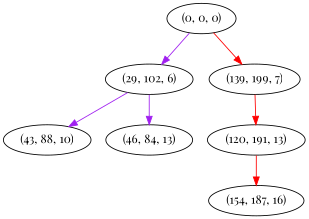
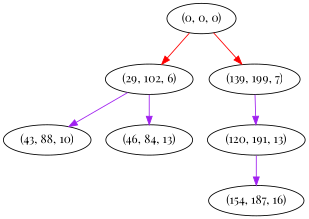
edge "(0, 0, 0)" -> "(29, 102, 6)": color purple -> red
edge "(139, 199, 7)" -> "(120, 191, 13)": color red -> purple
edge "(120, 191, 13)" -> "(154, 187, 16)": color red -> purple
